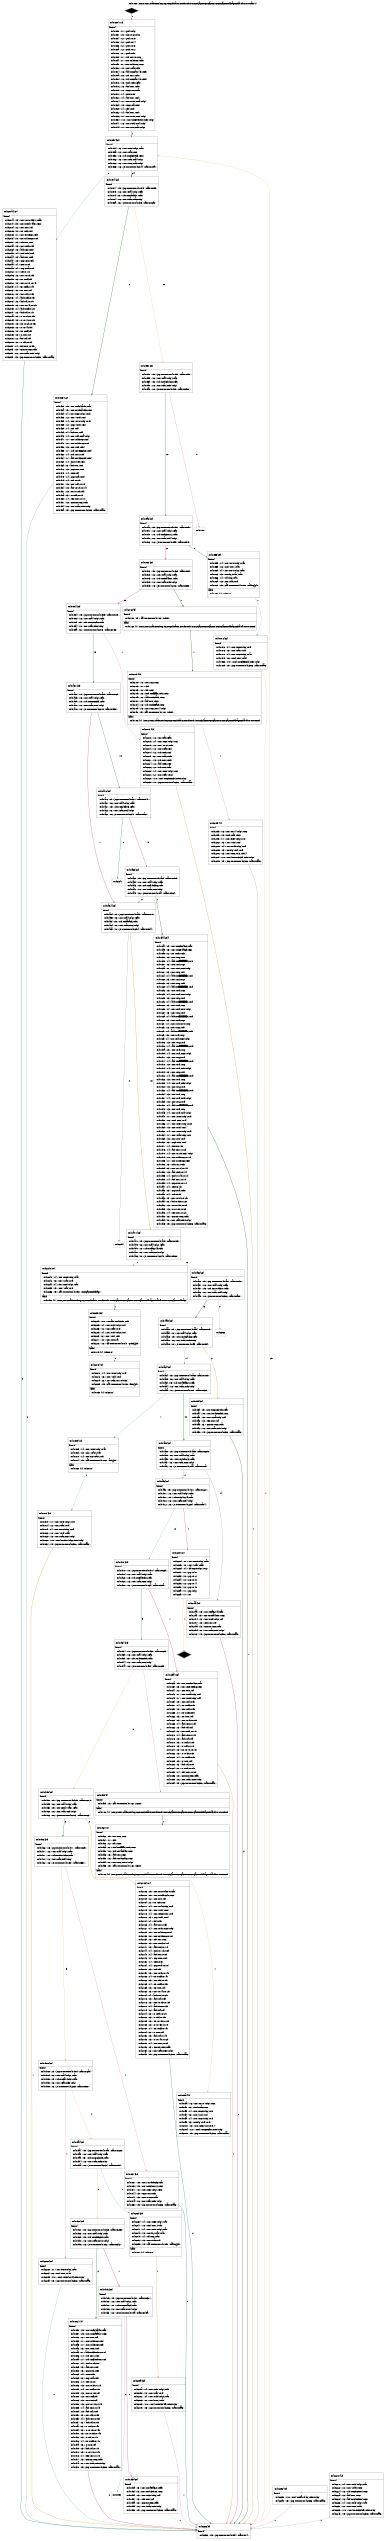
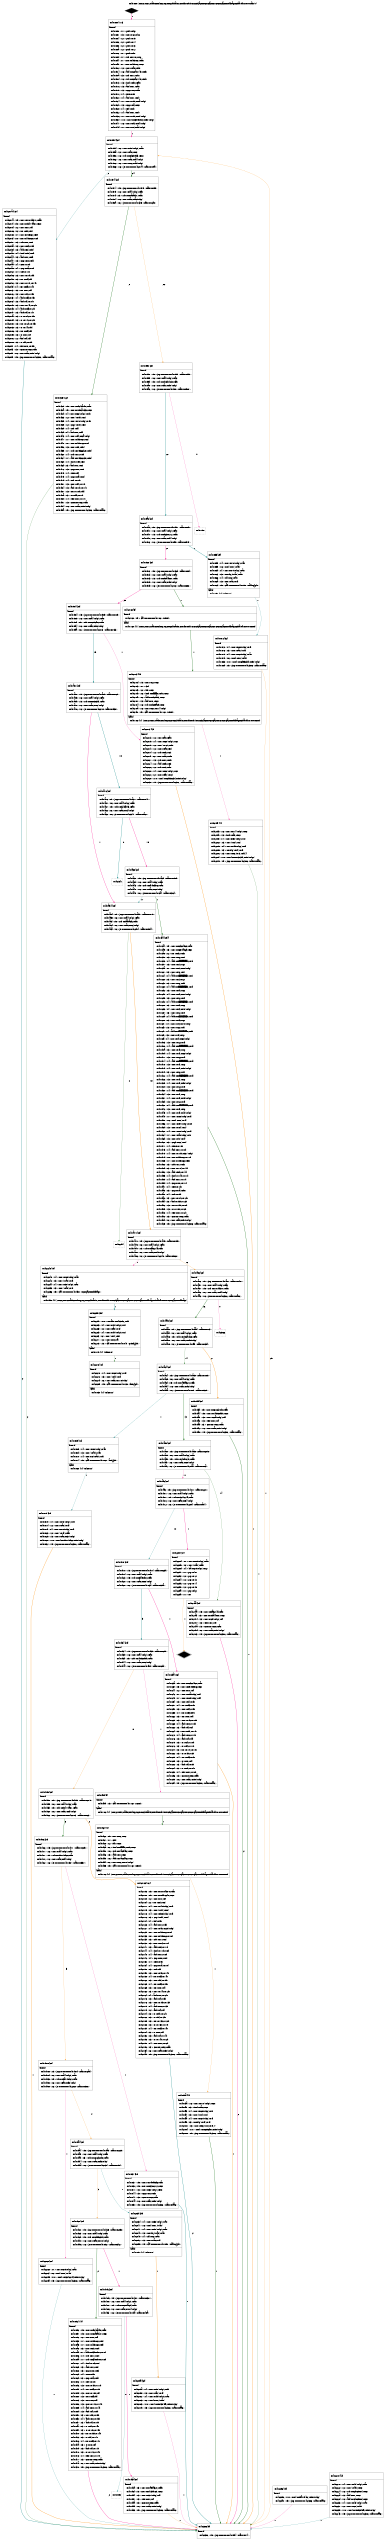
edge "0x401fea [41]" -> "0x402386 [5]": added, label "1"
